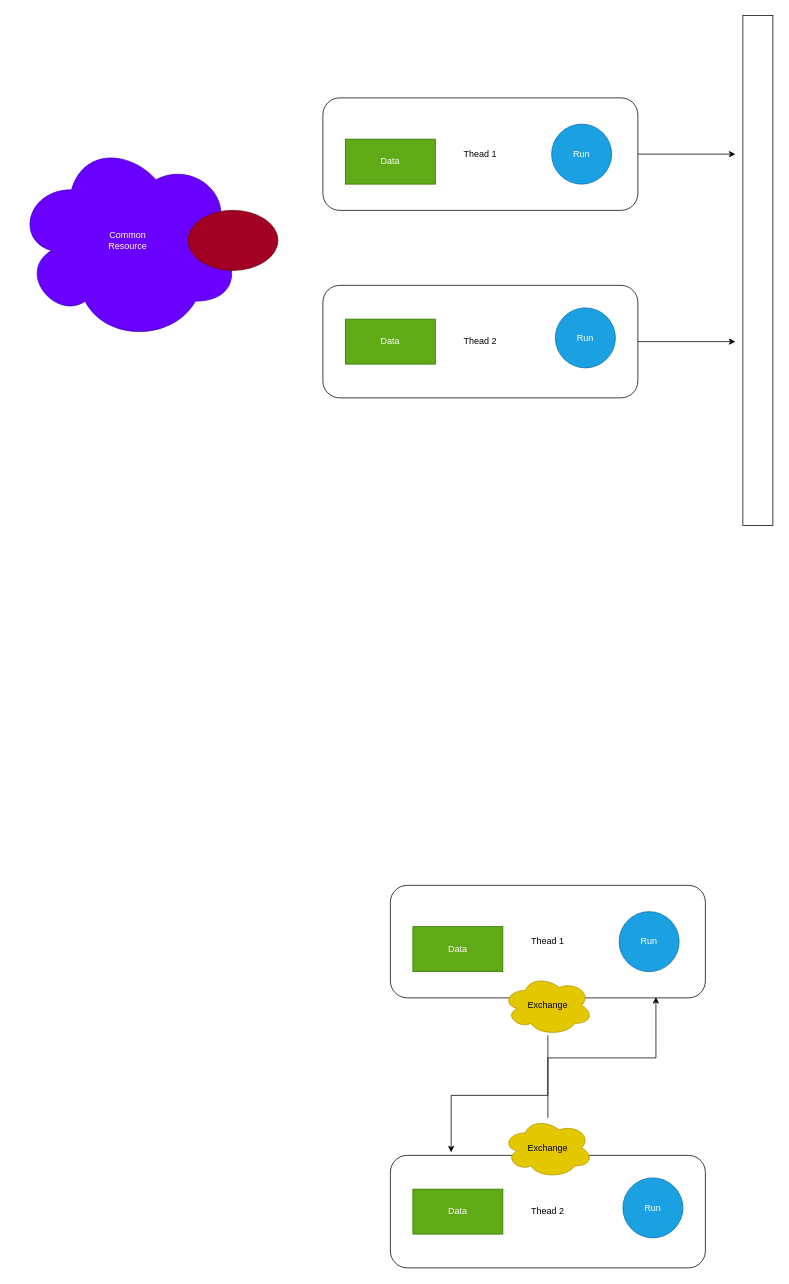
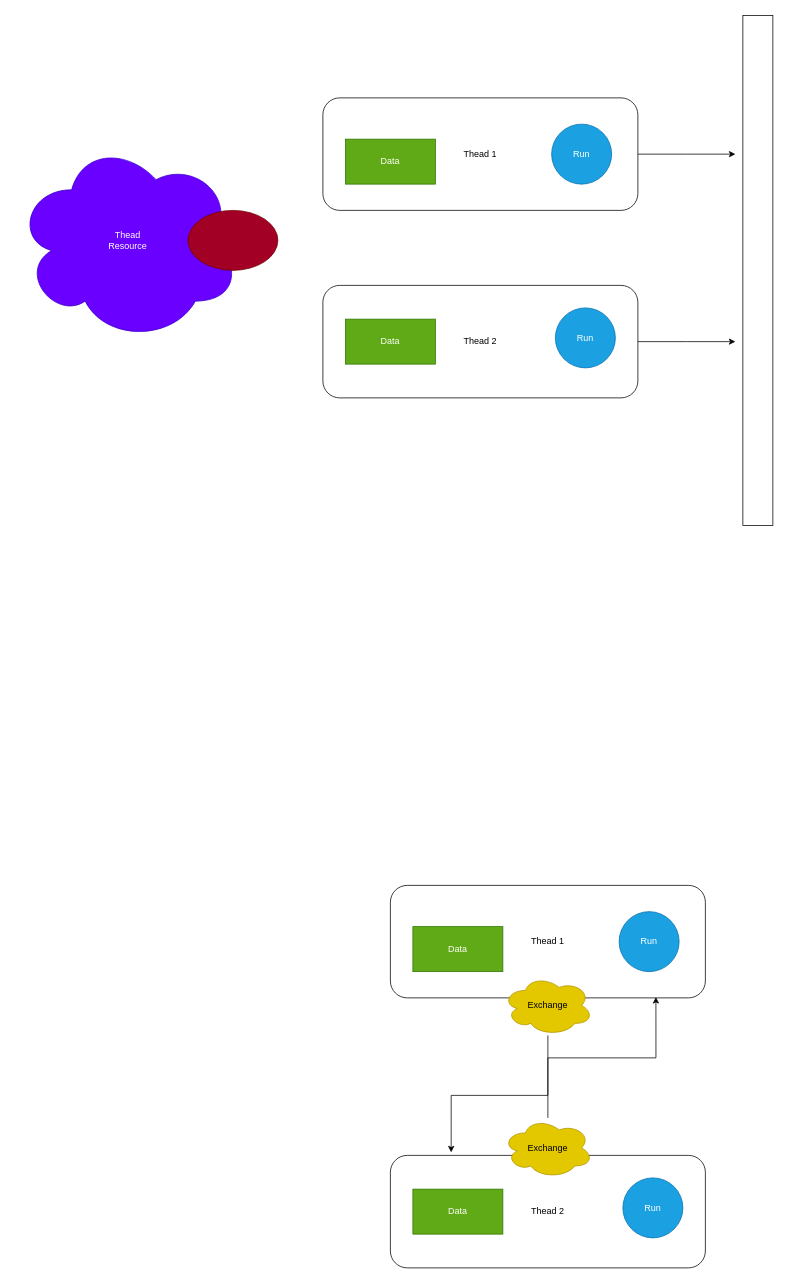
node "Common Resource": label "Common Resource" -> "Thead Resource"
